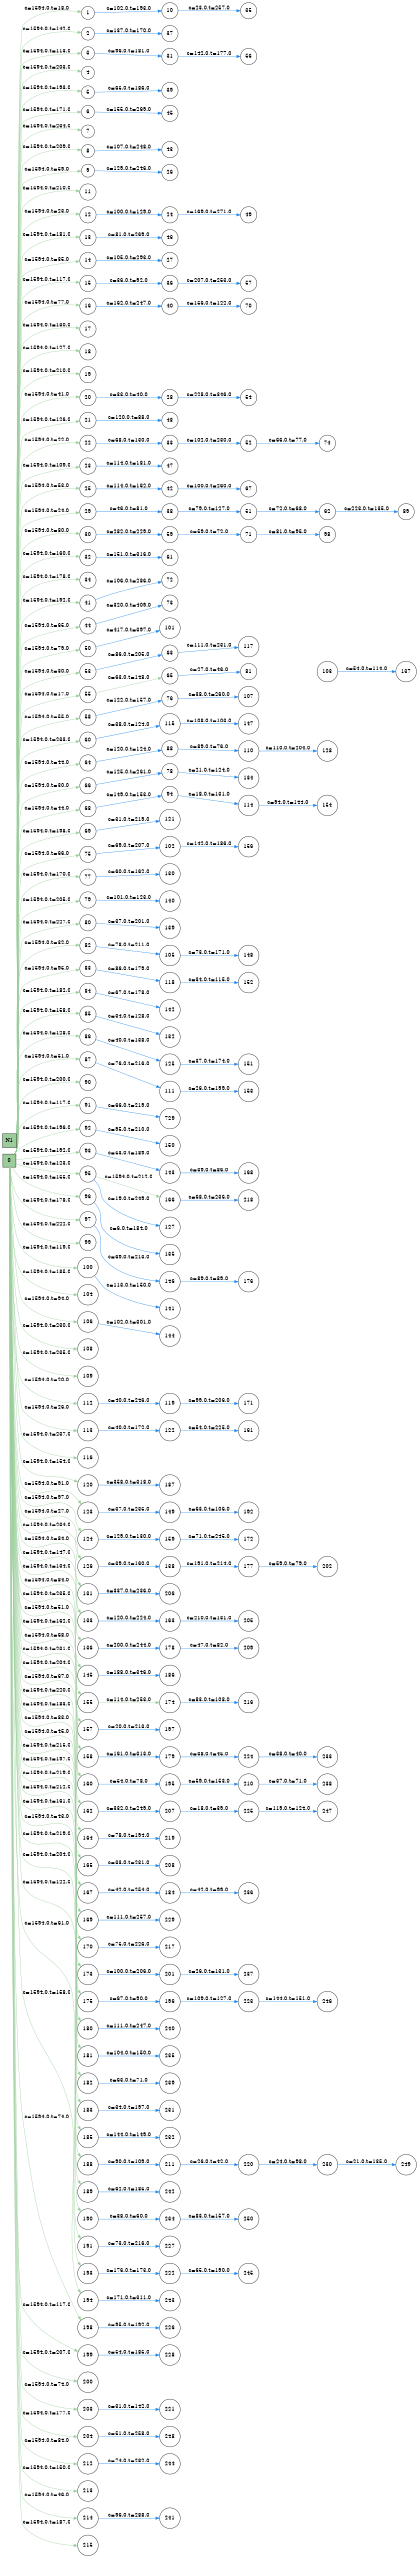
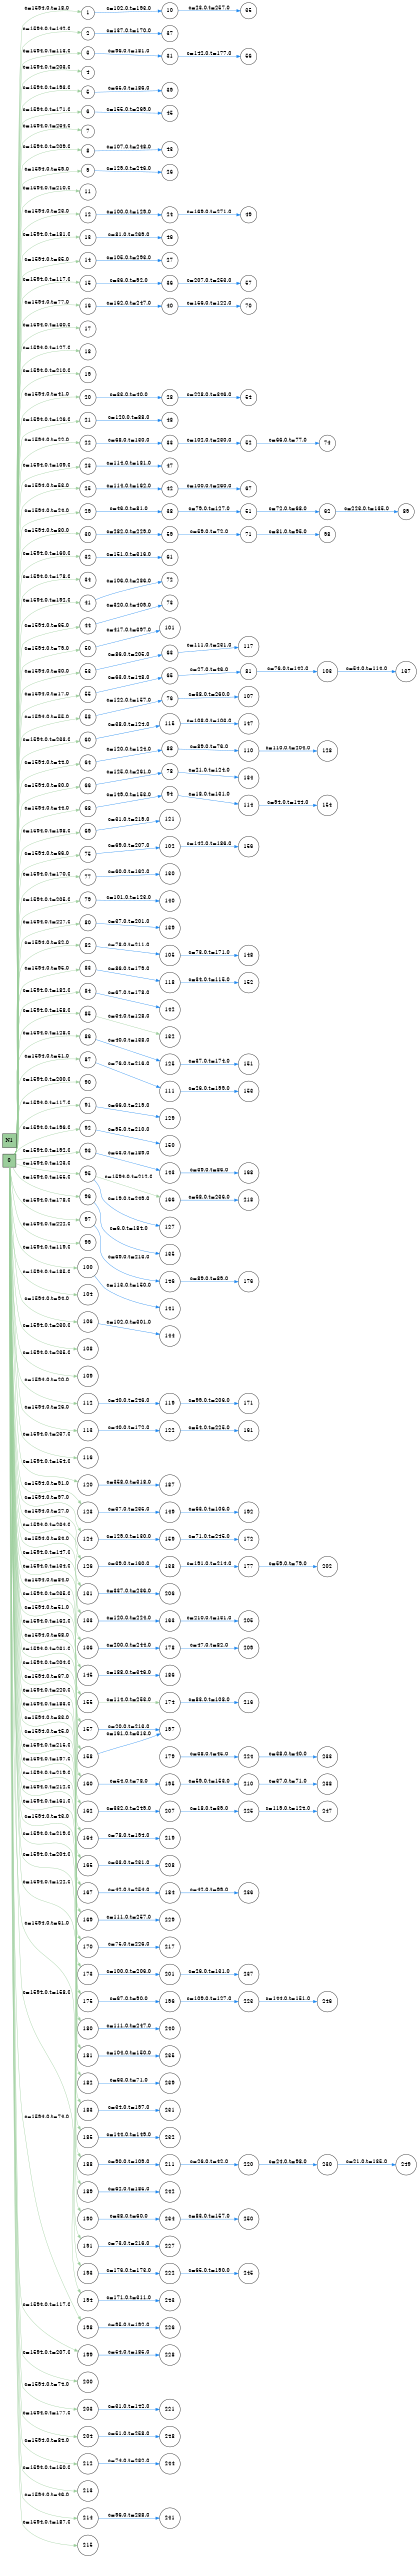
edge "81" -> "103": added, label "c=76.0,t=142.0"
edge "55" -> "65": color darkseagreen3 -> dodgerblue2
edge "85" -> "132": color dodgerblue2 -> darkseagreen3
node "729": label "729" -> "129"
edge "158" -> "179": now "158" -> "197"
